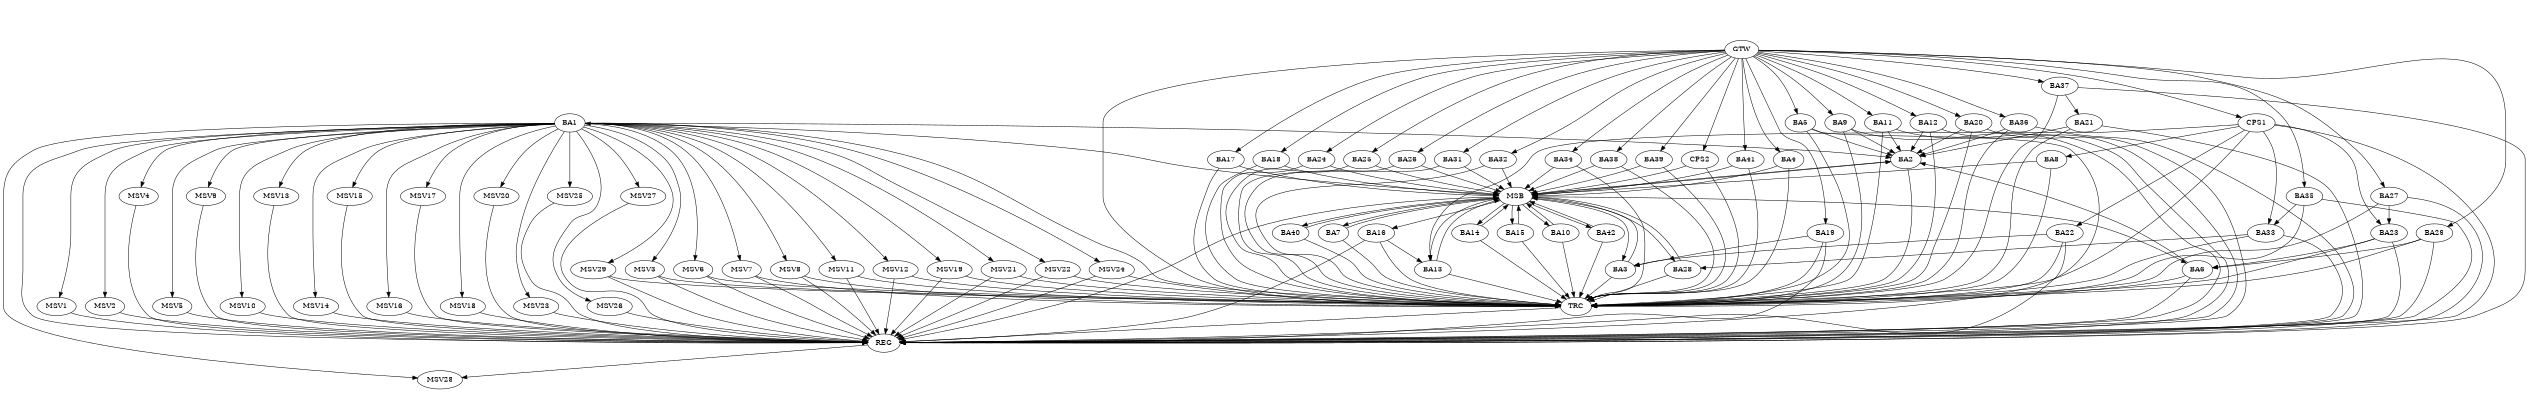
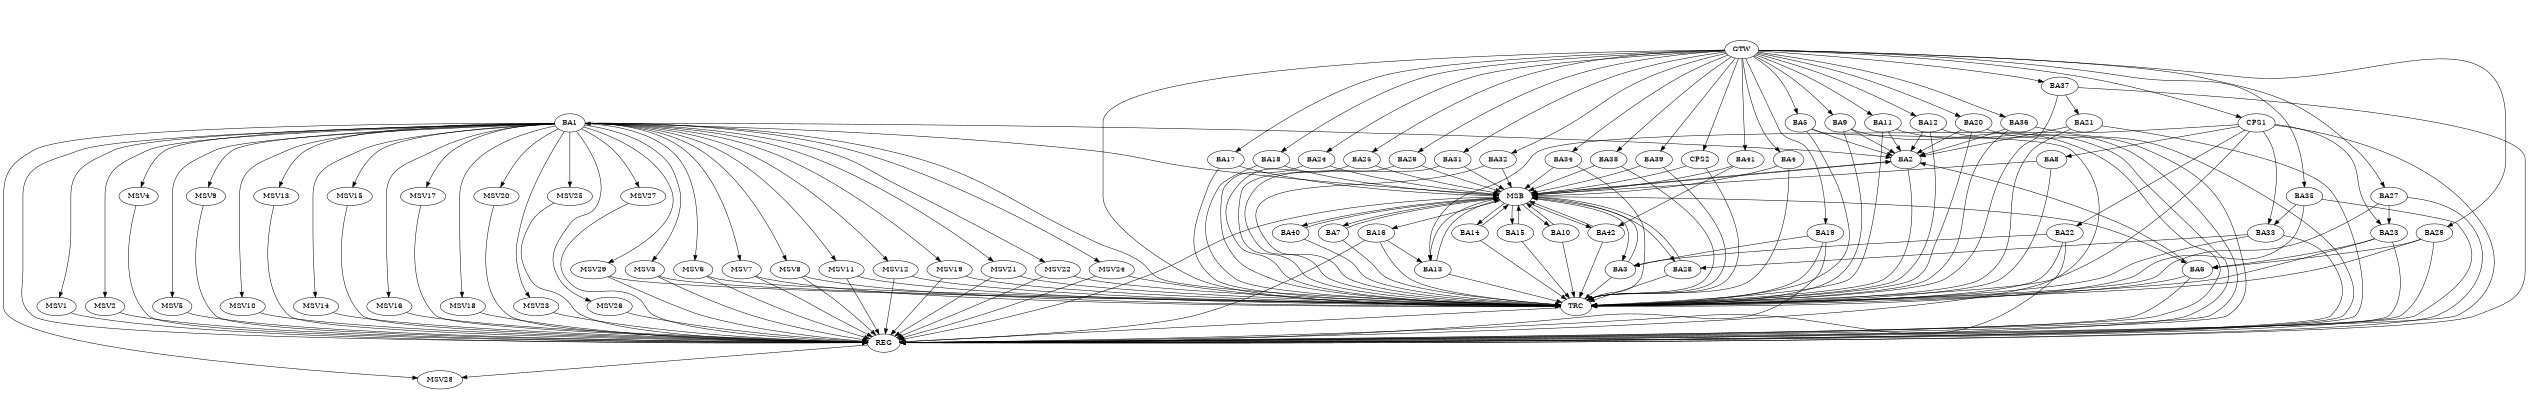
edge "BA41" -> "TRC": now "BA41" -> "BA42"
